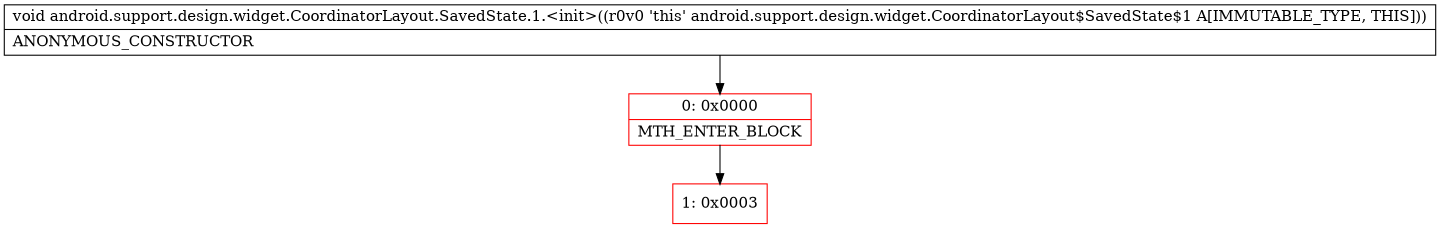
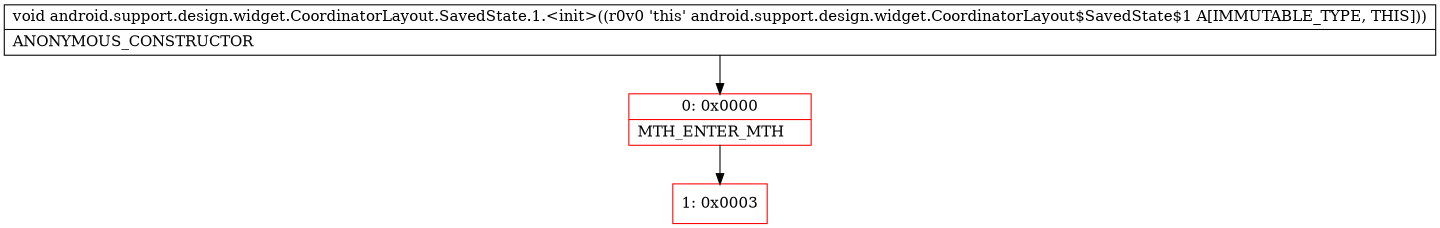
node "0: 0x0000": text "MTH_ENTER_BLOCK" -> "MTH_ENTER_MTH"
